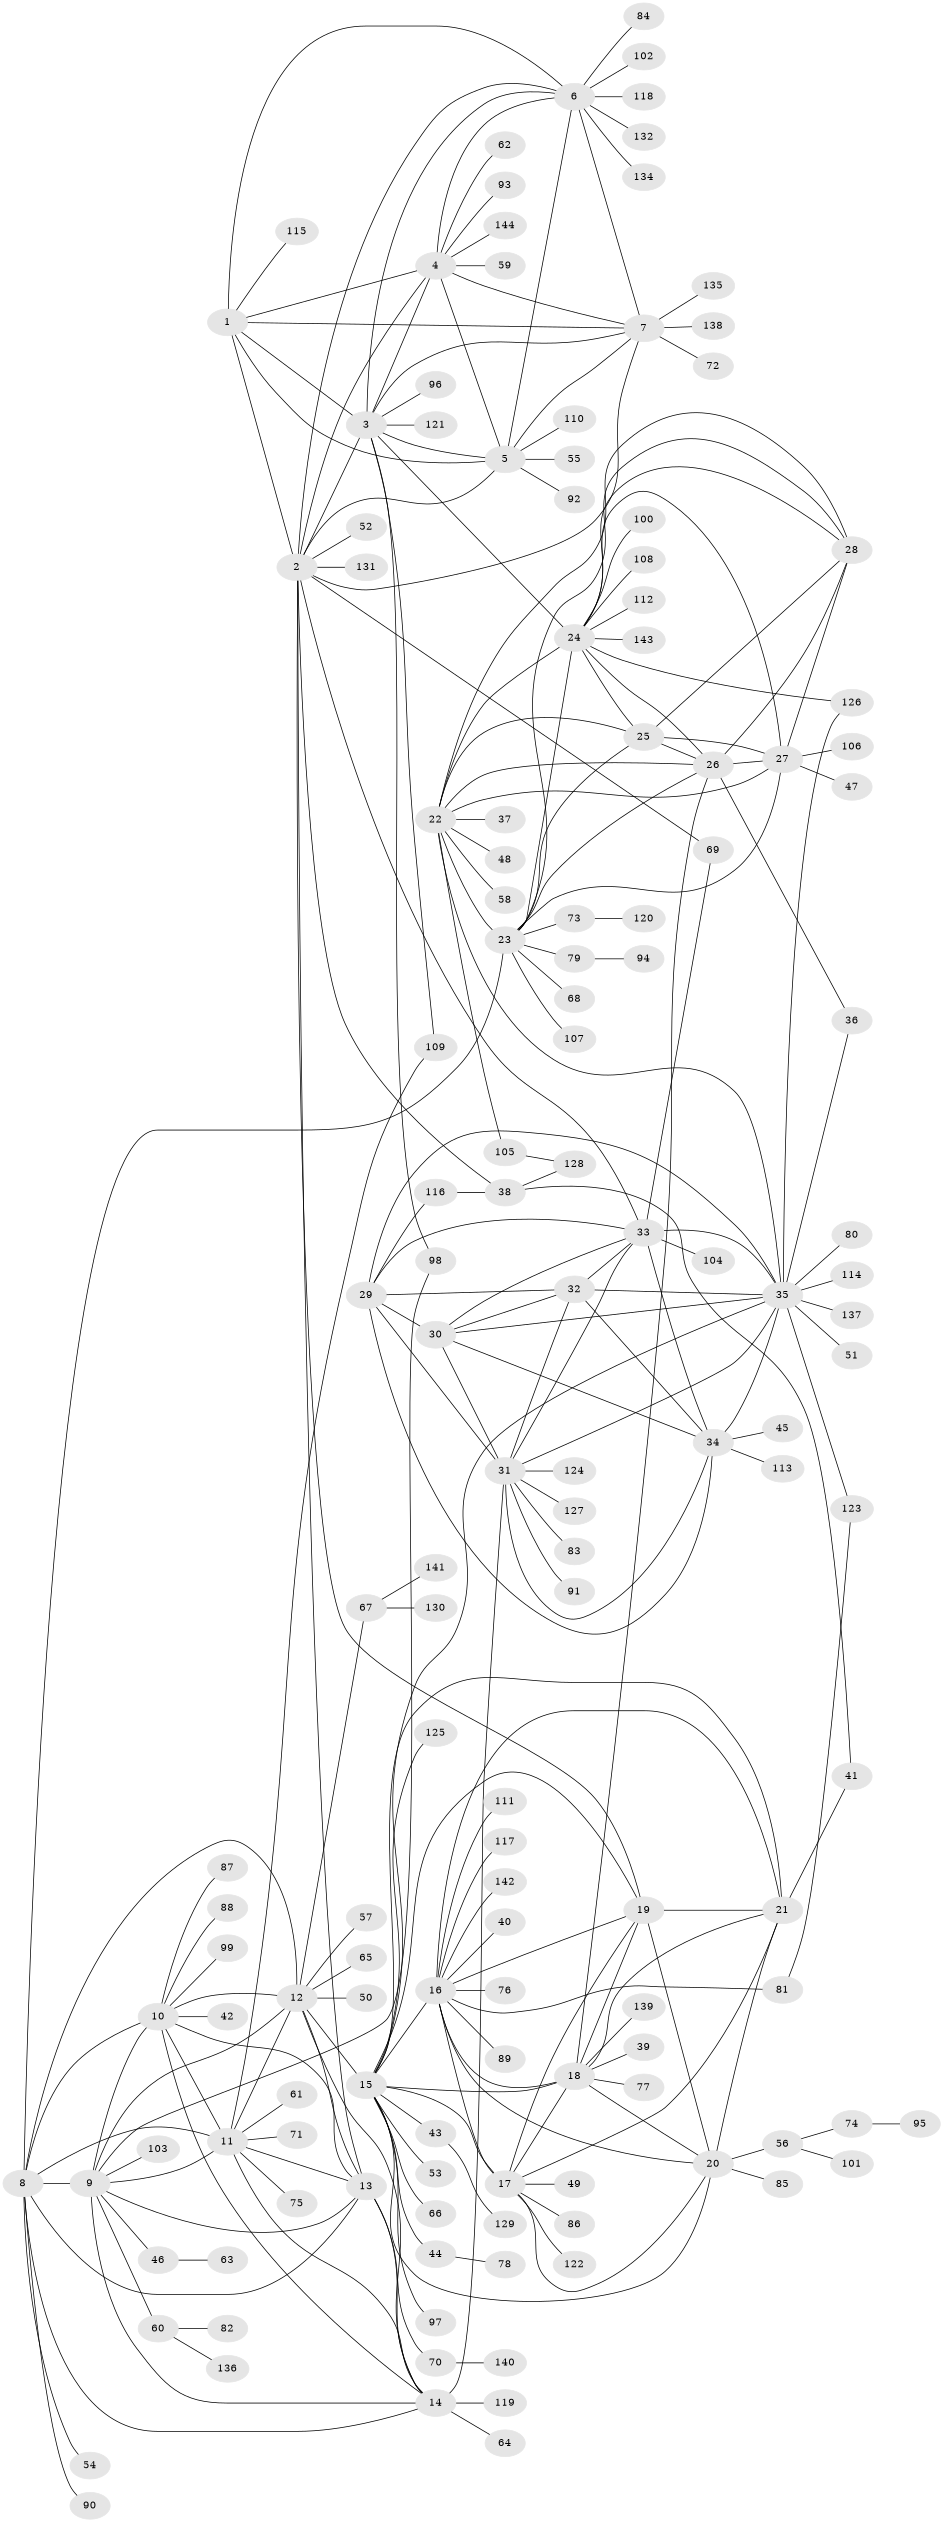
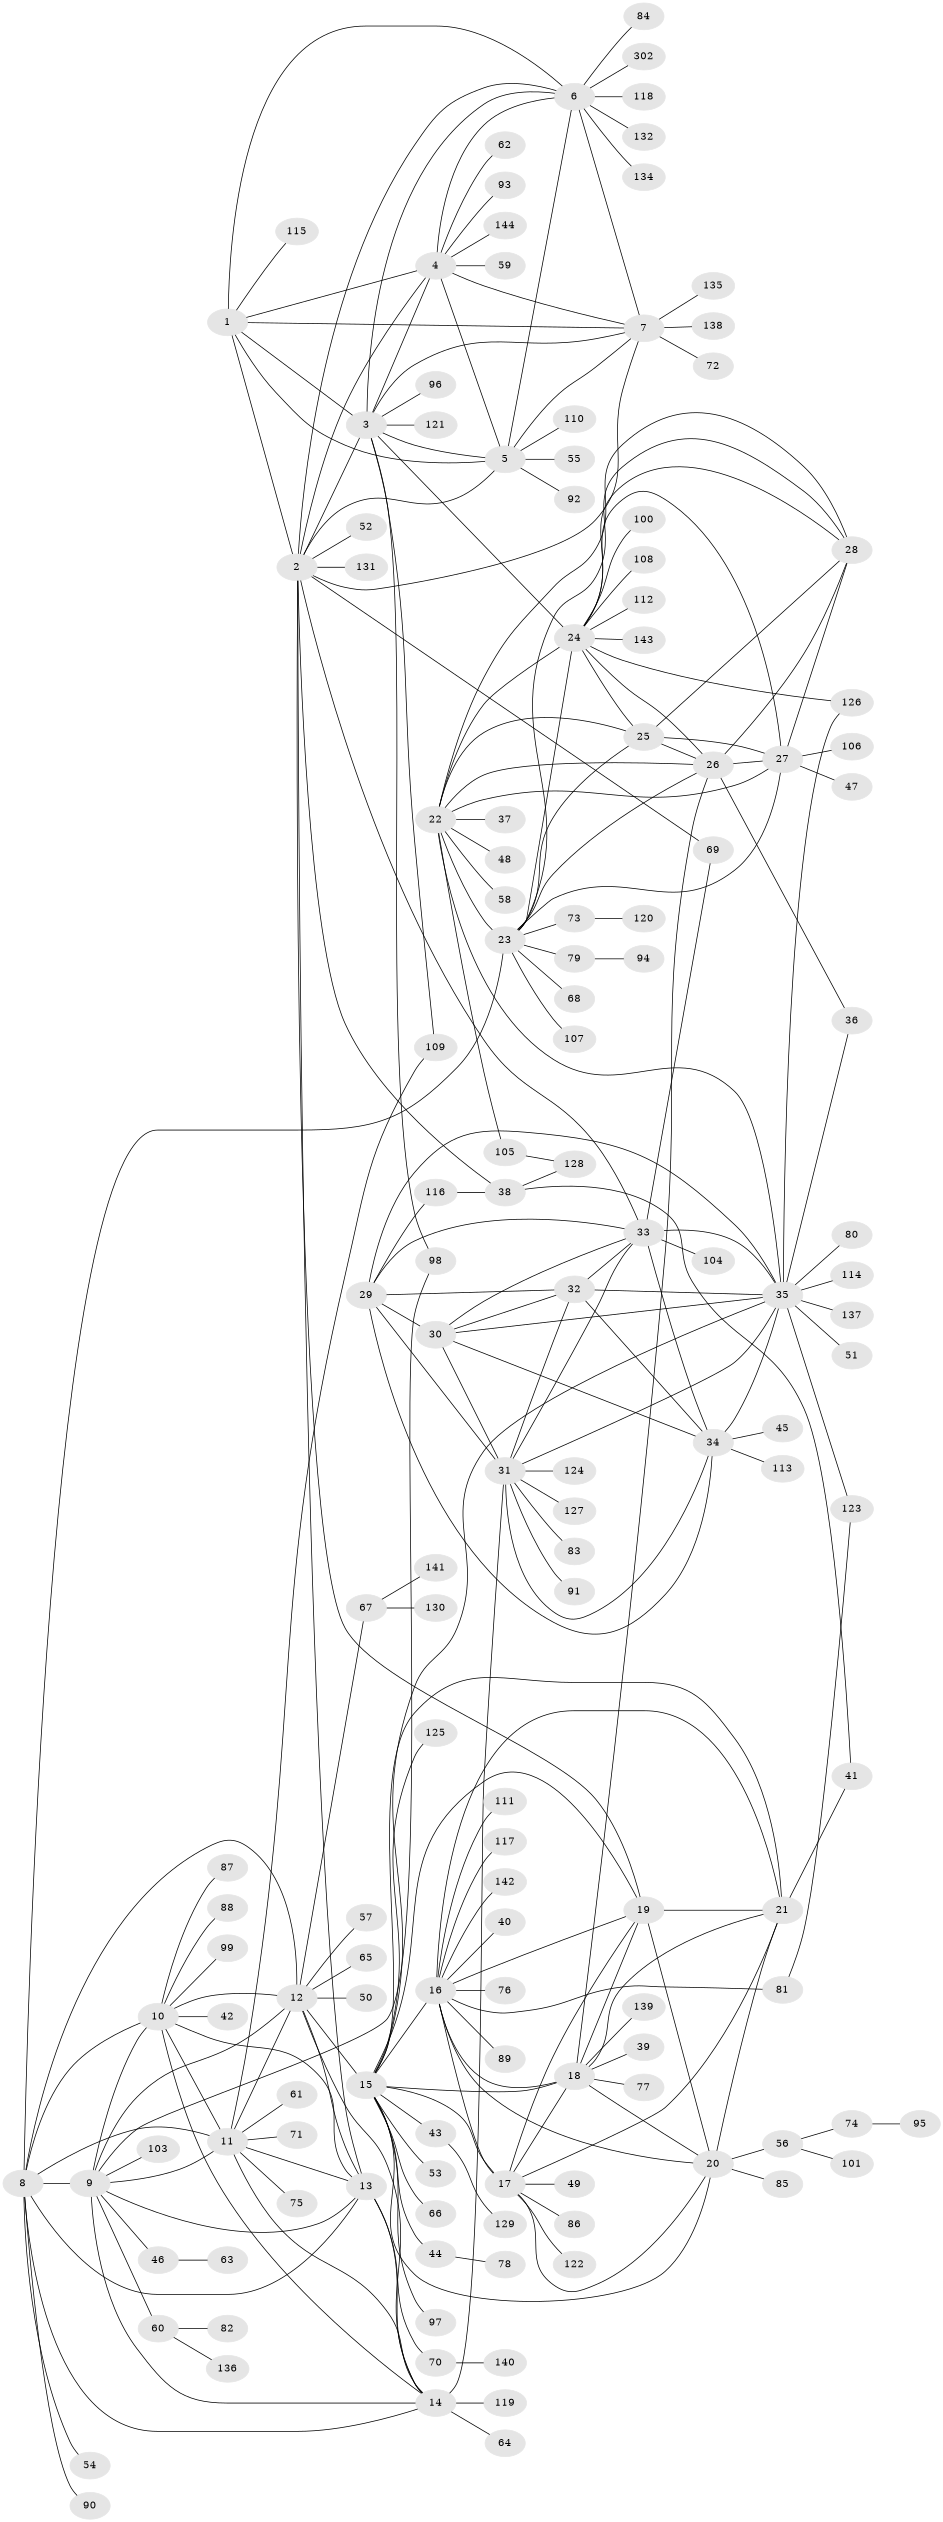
node "102": label "102" -> "302"
